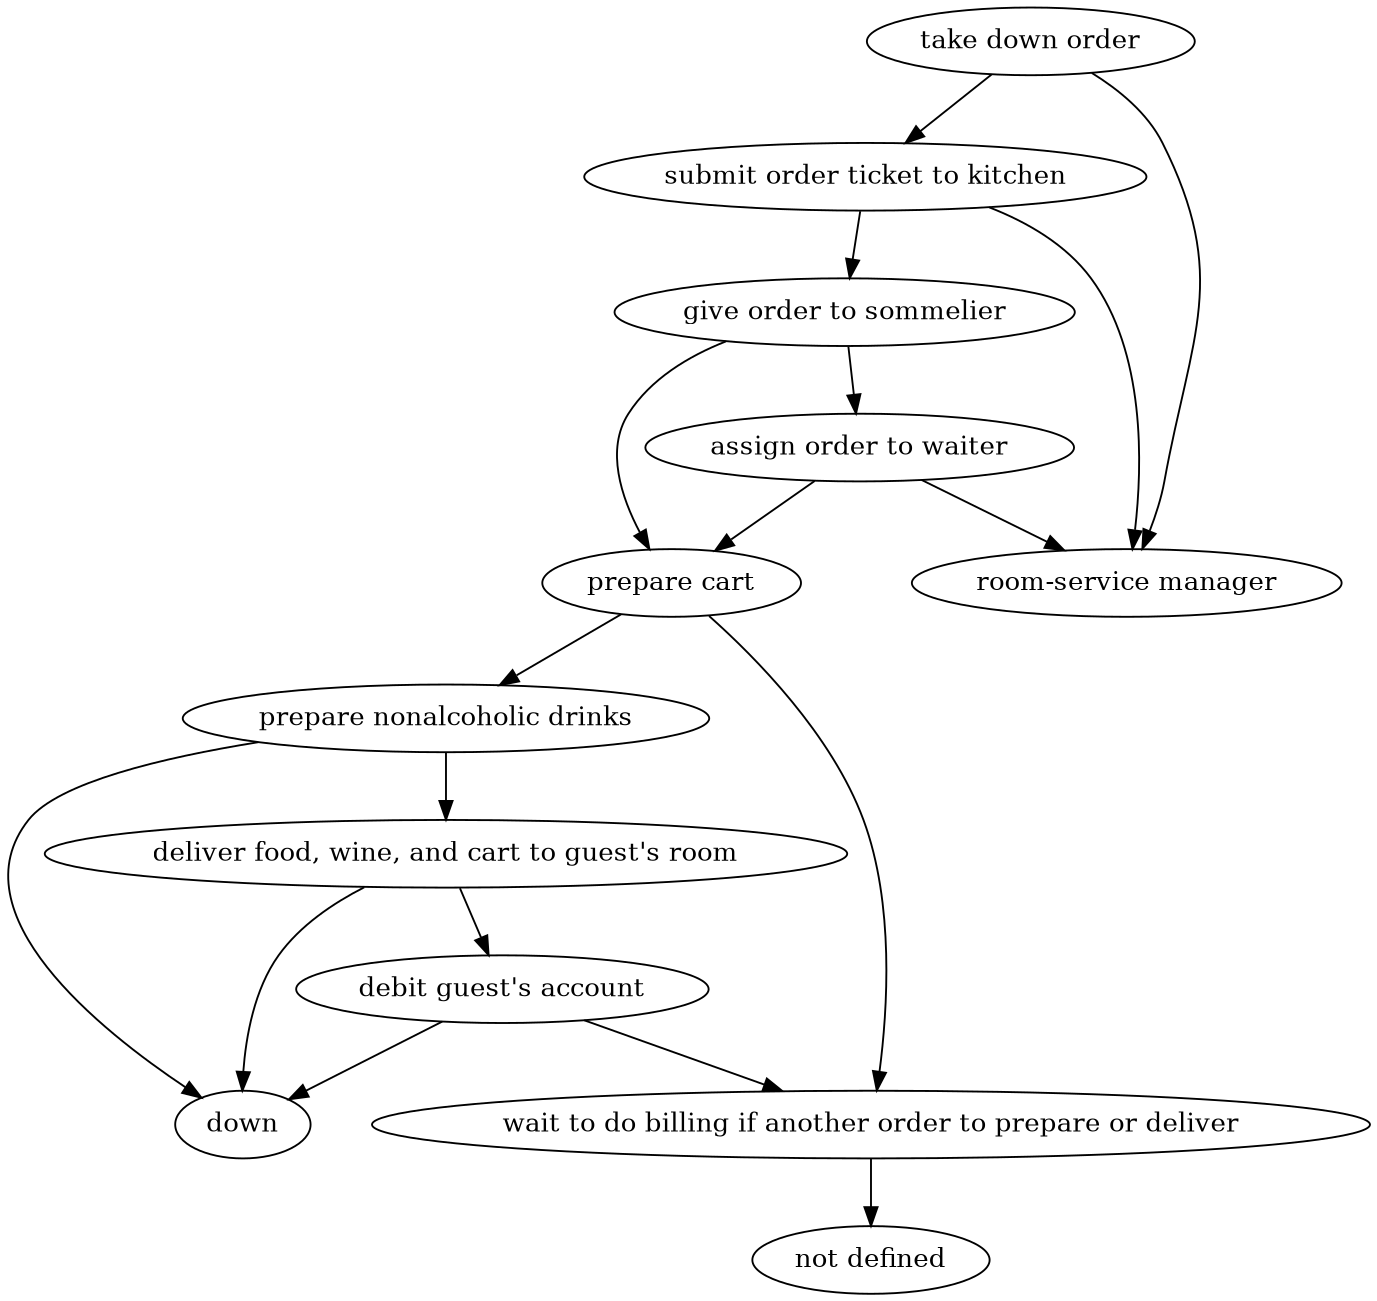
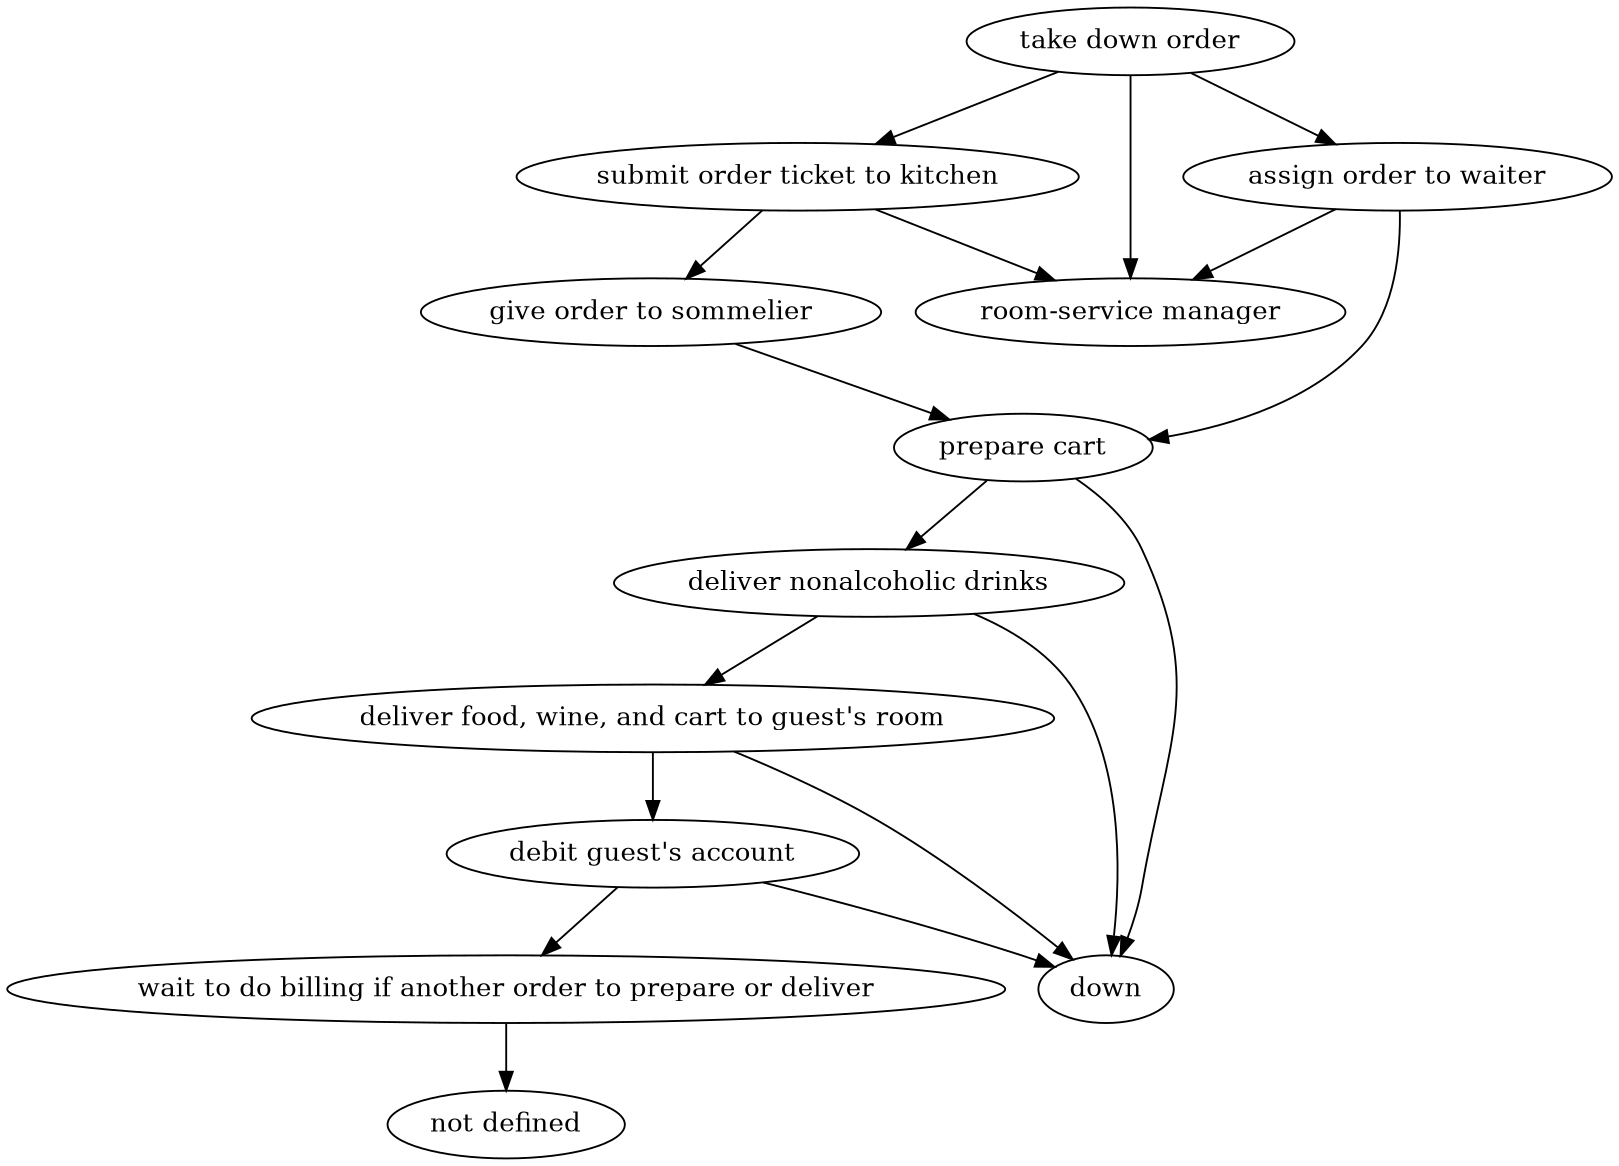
edge "give order to sommelier" -> "assign order to waiter": now "take down order" -> "assign order to waiter"
node "prepare nonalcoholic drinks": label "prepare nonalcoholic drinks" -> "deliver nonalcoholic drinks"
edge "prepare cart" -> "wait to do billing if another order to prepare or deliver": now "prepare cart" -> "down"
